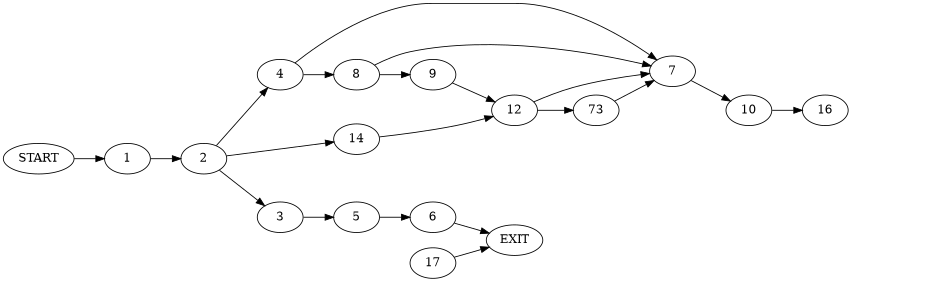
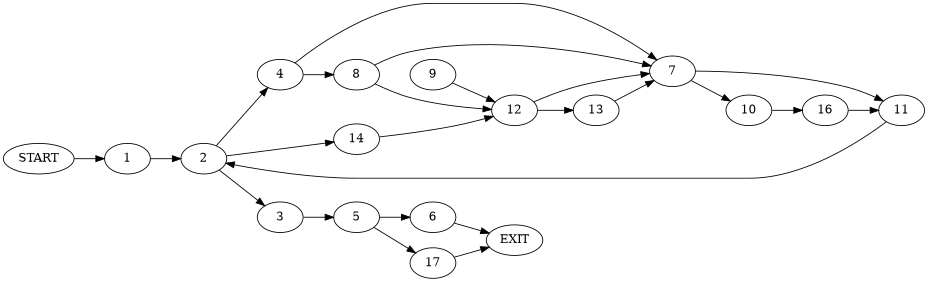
edge "8" -> "9": now "8" -> "12"
node "73": label "73" -> "13"
node "11": added
edge "5" -> "17": added
